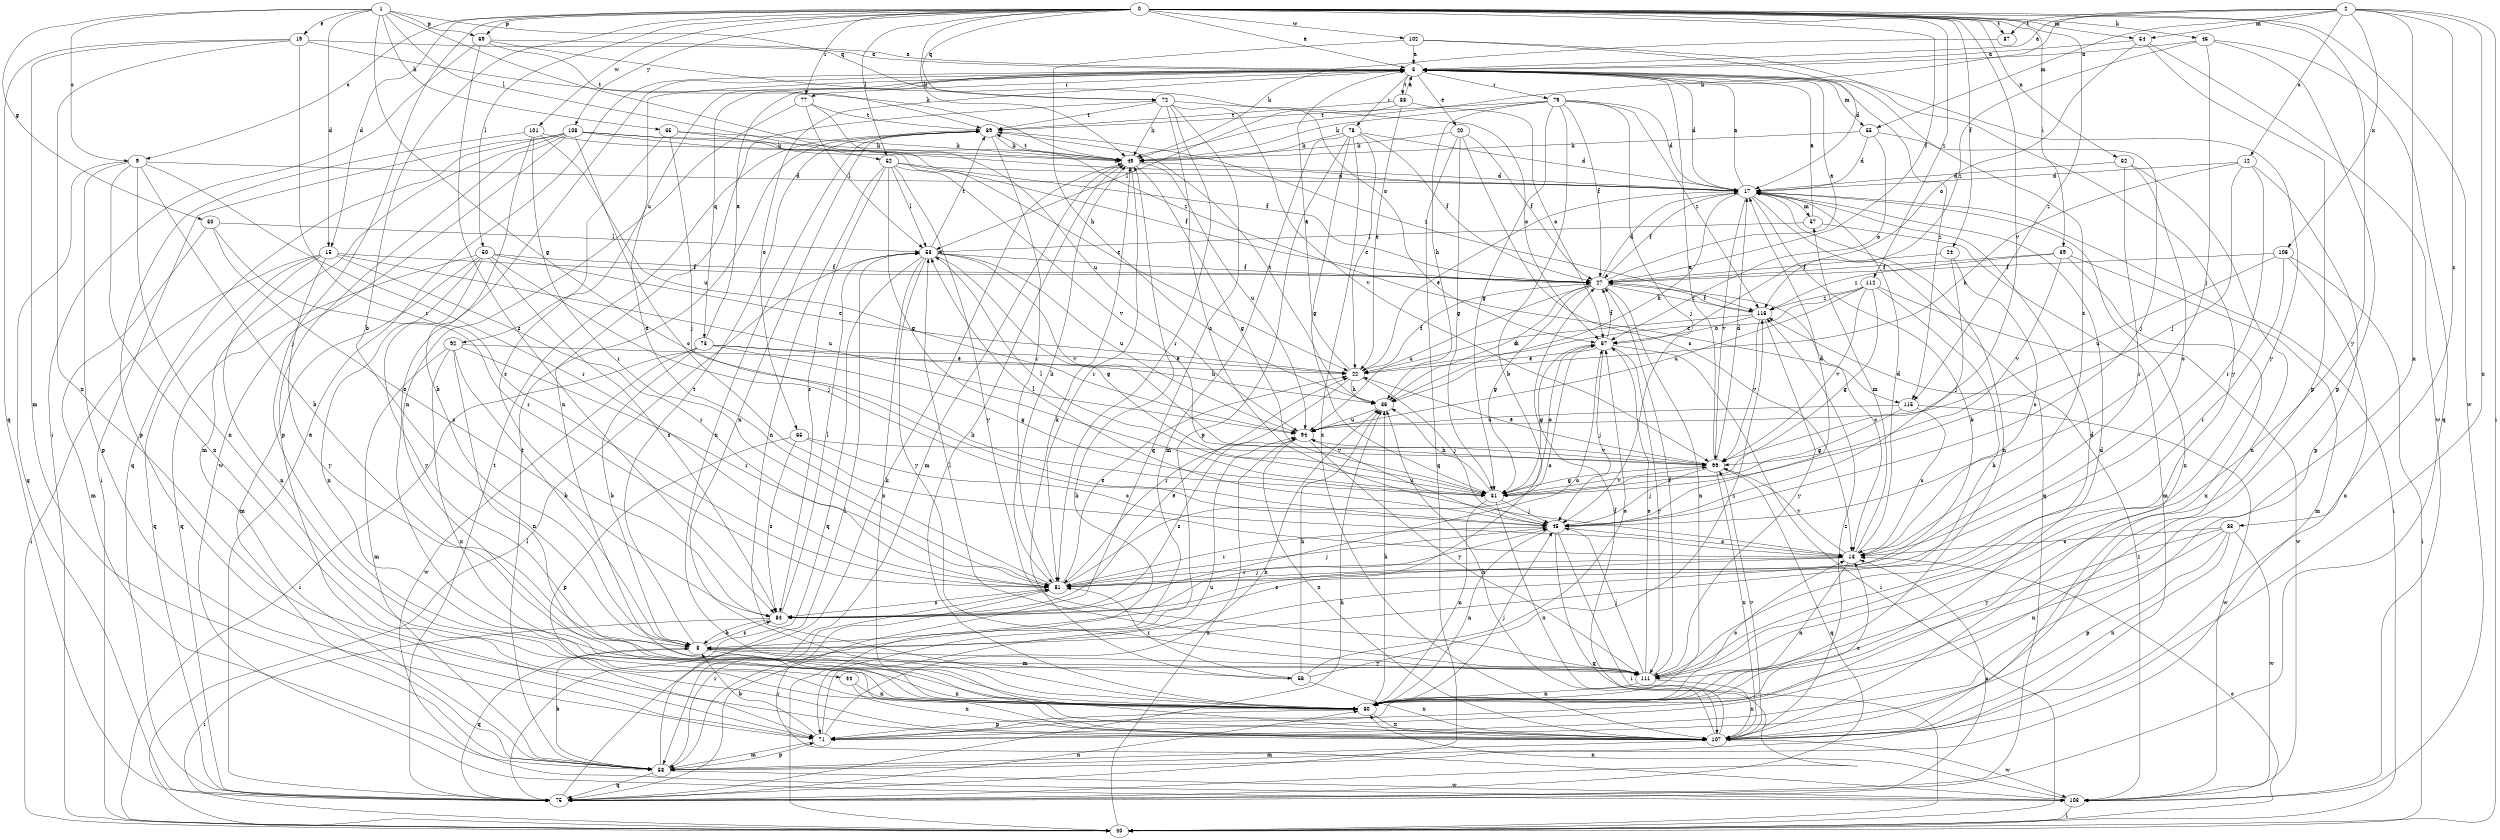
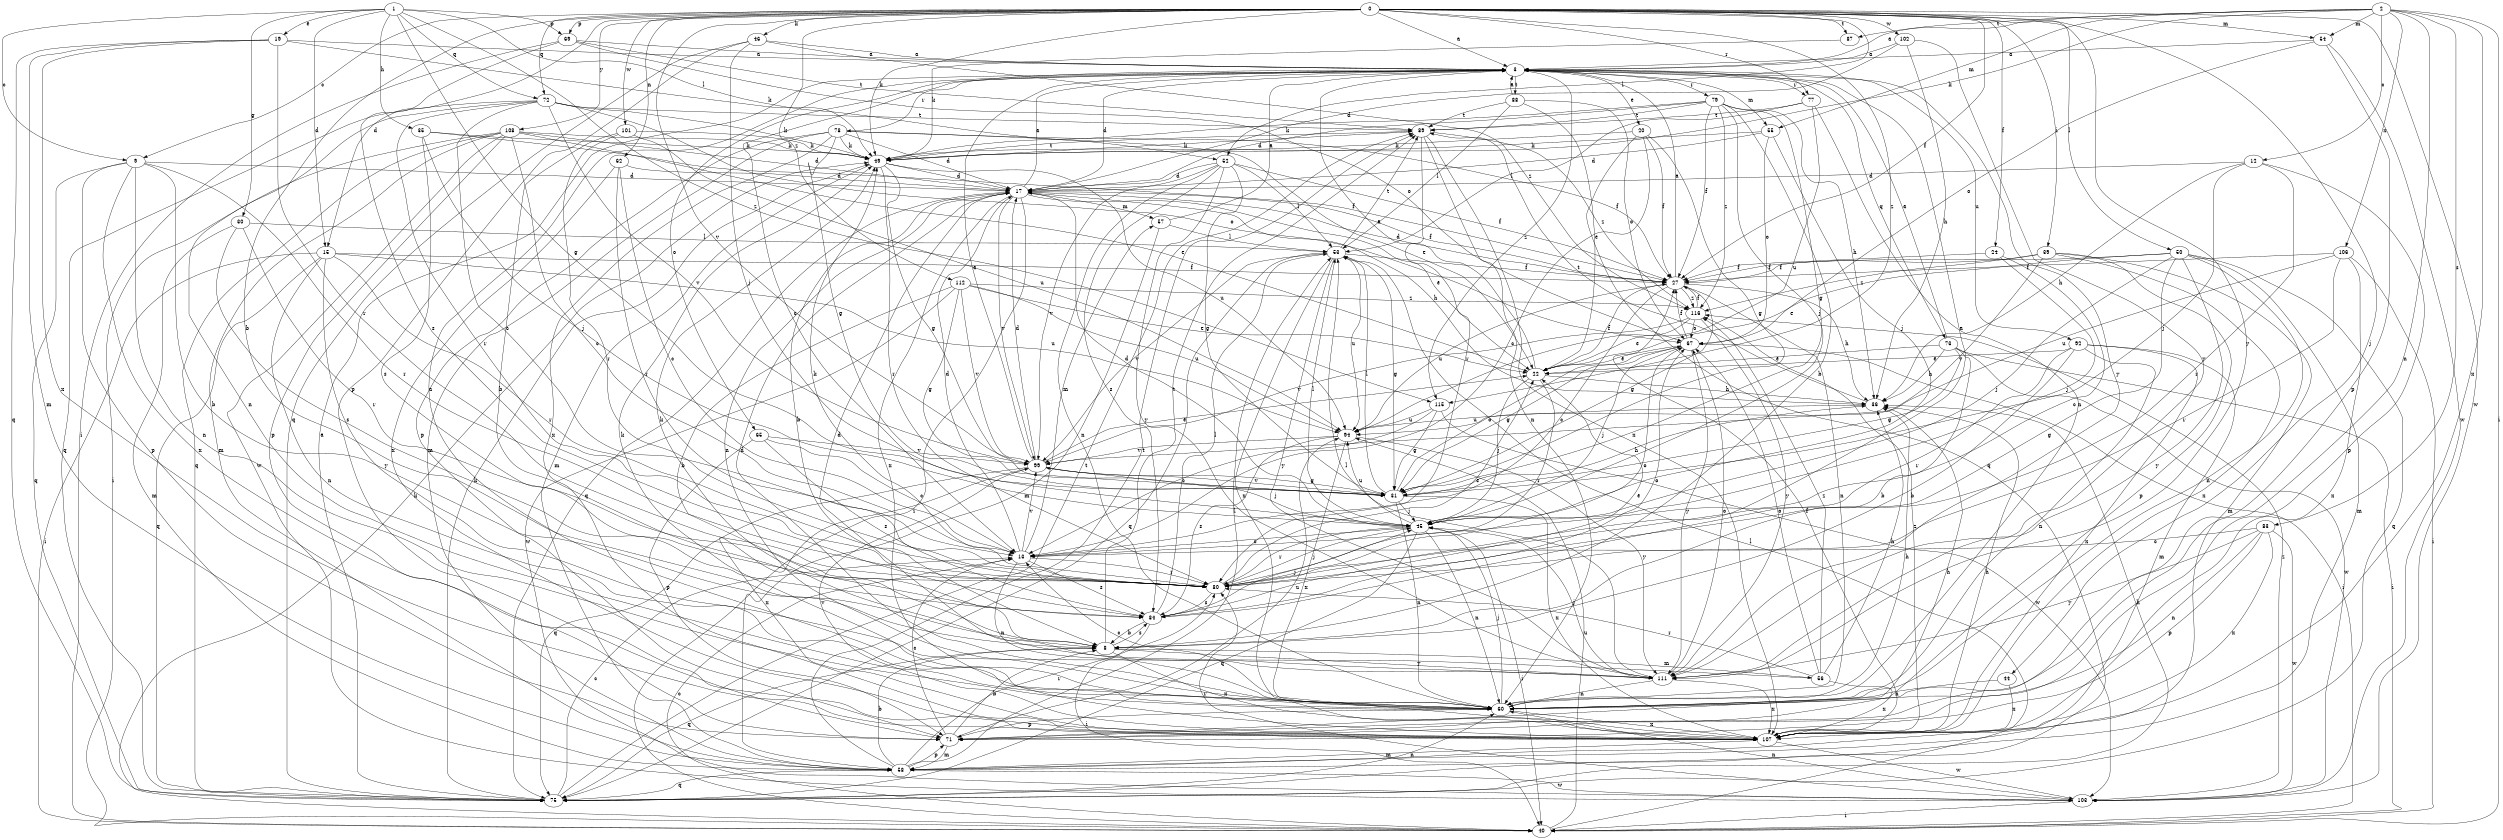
edge "50" -> "84": label "s" -> "g"
edge "111" -> "27": removed, label "f"
edge "101" -> "71": now "39" -> "71"
node "81": label "81" -> "80"
